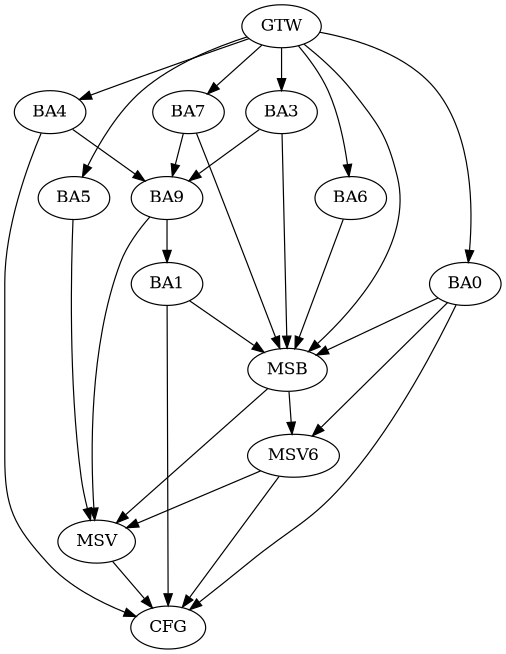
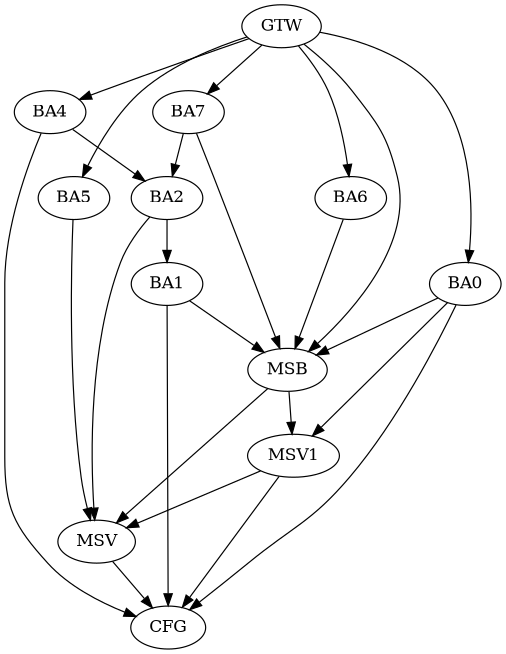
node "BA3": removed
node "BA9": label "BA9" -> "BA2"
node "MSV6": label "MSV6" -> "MSV1"
